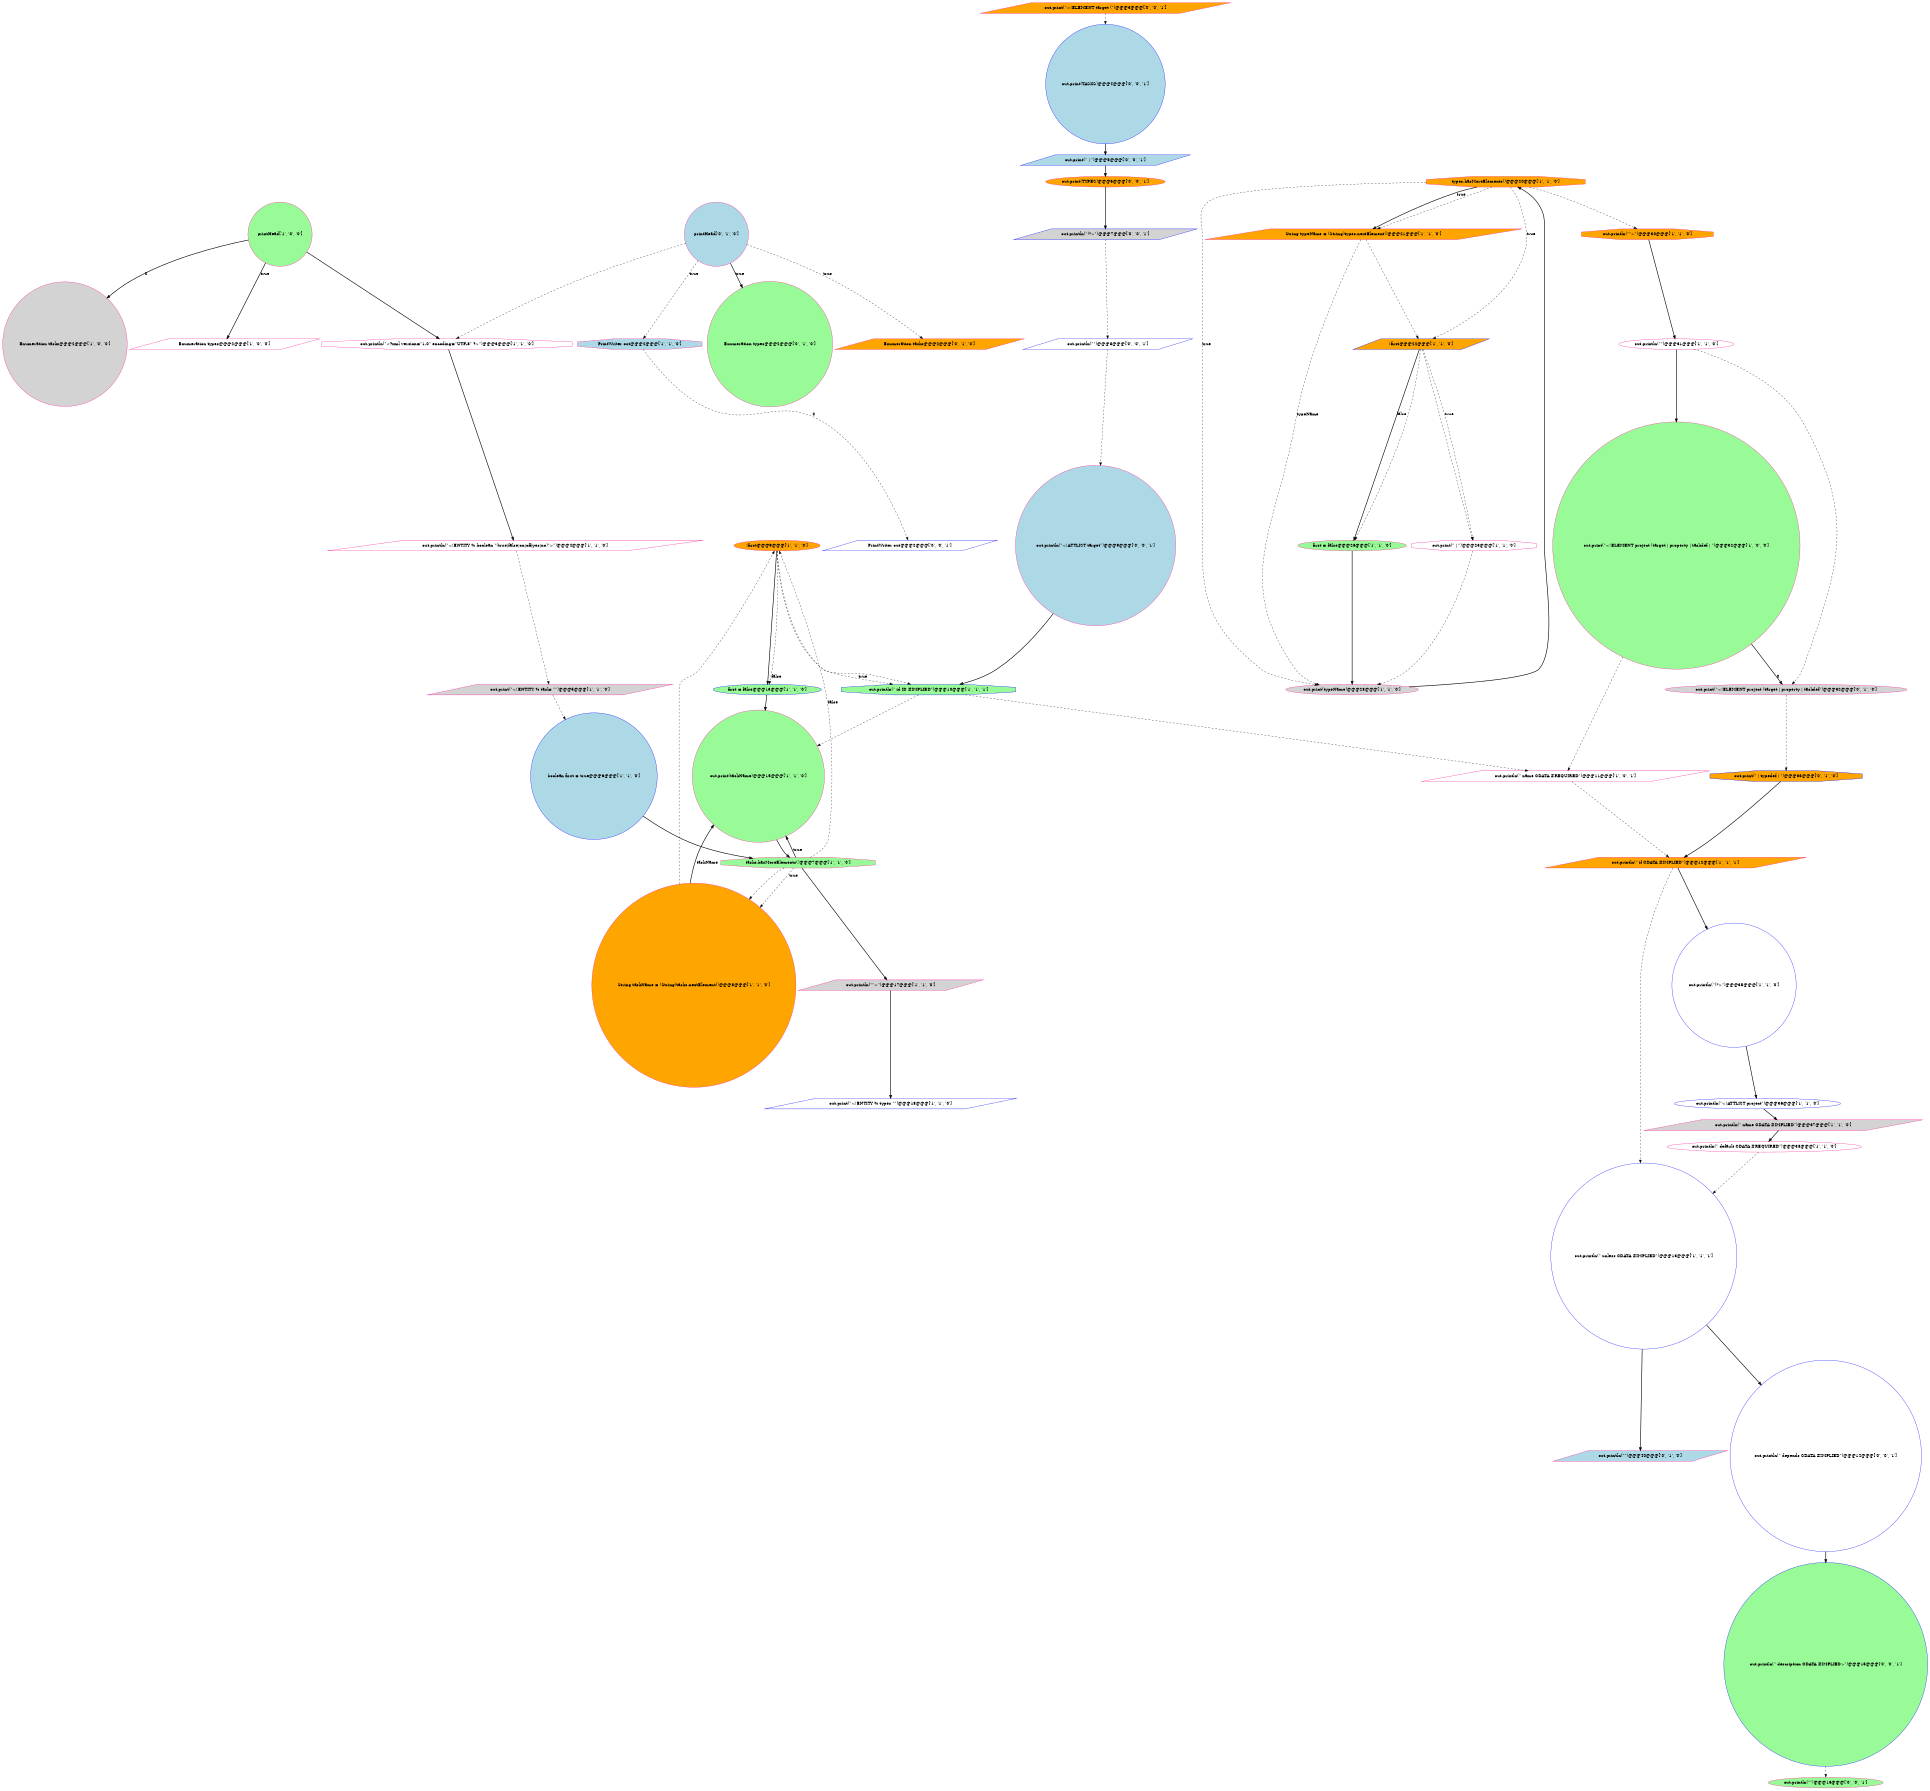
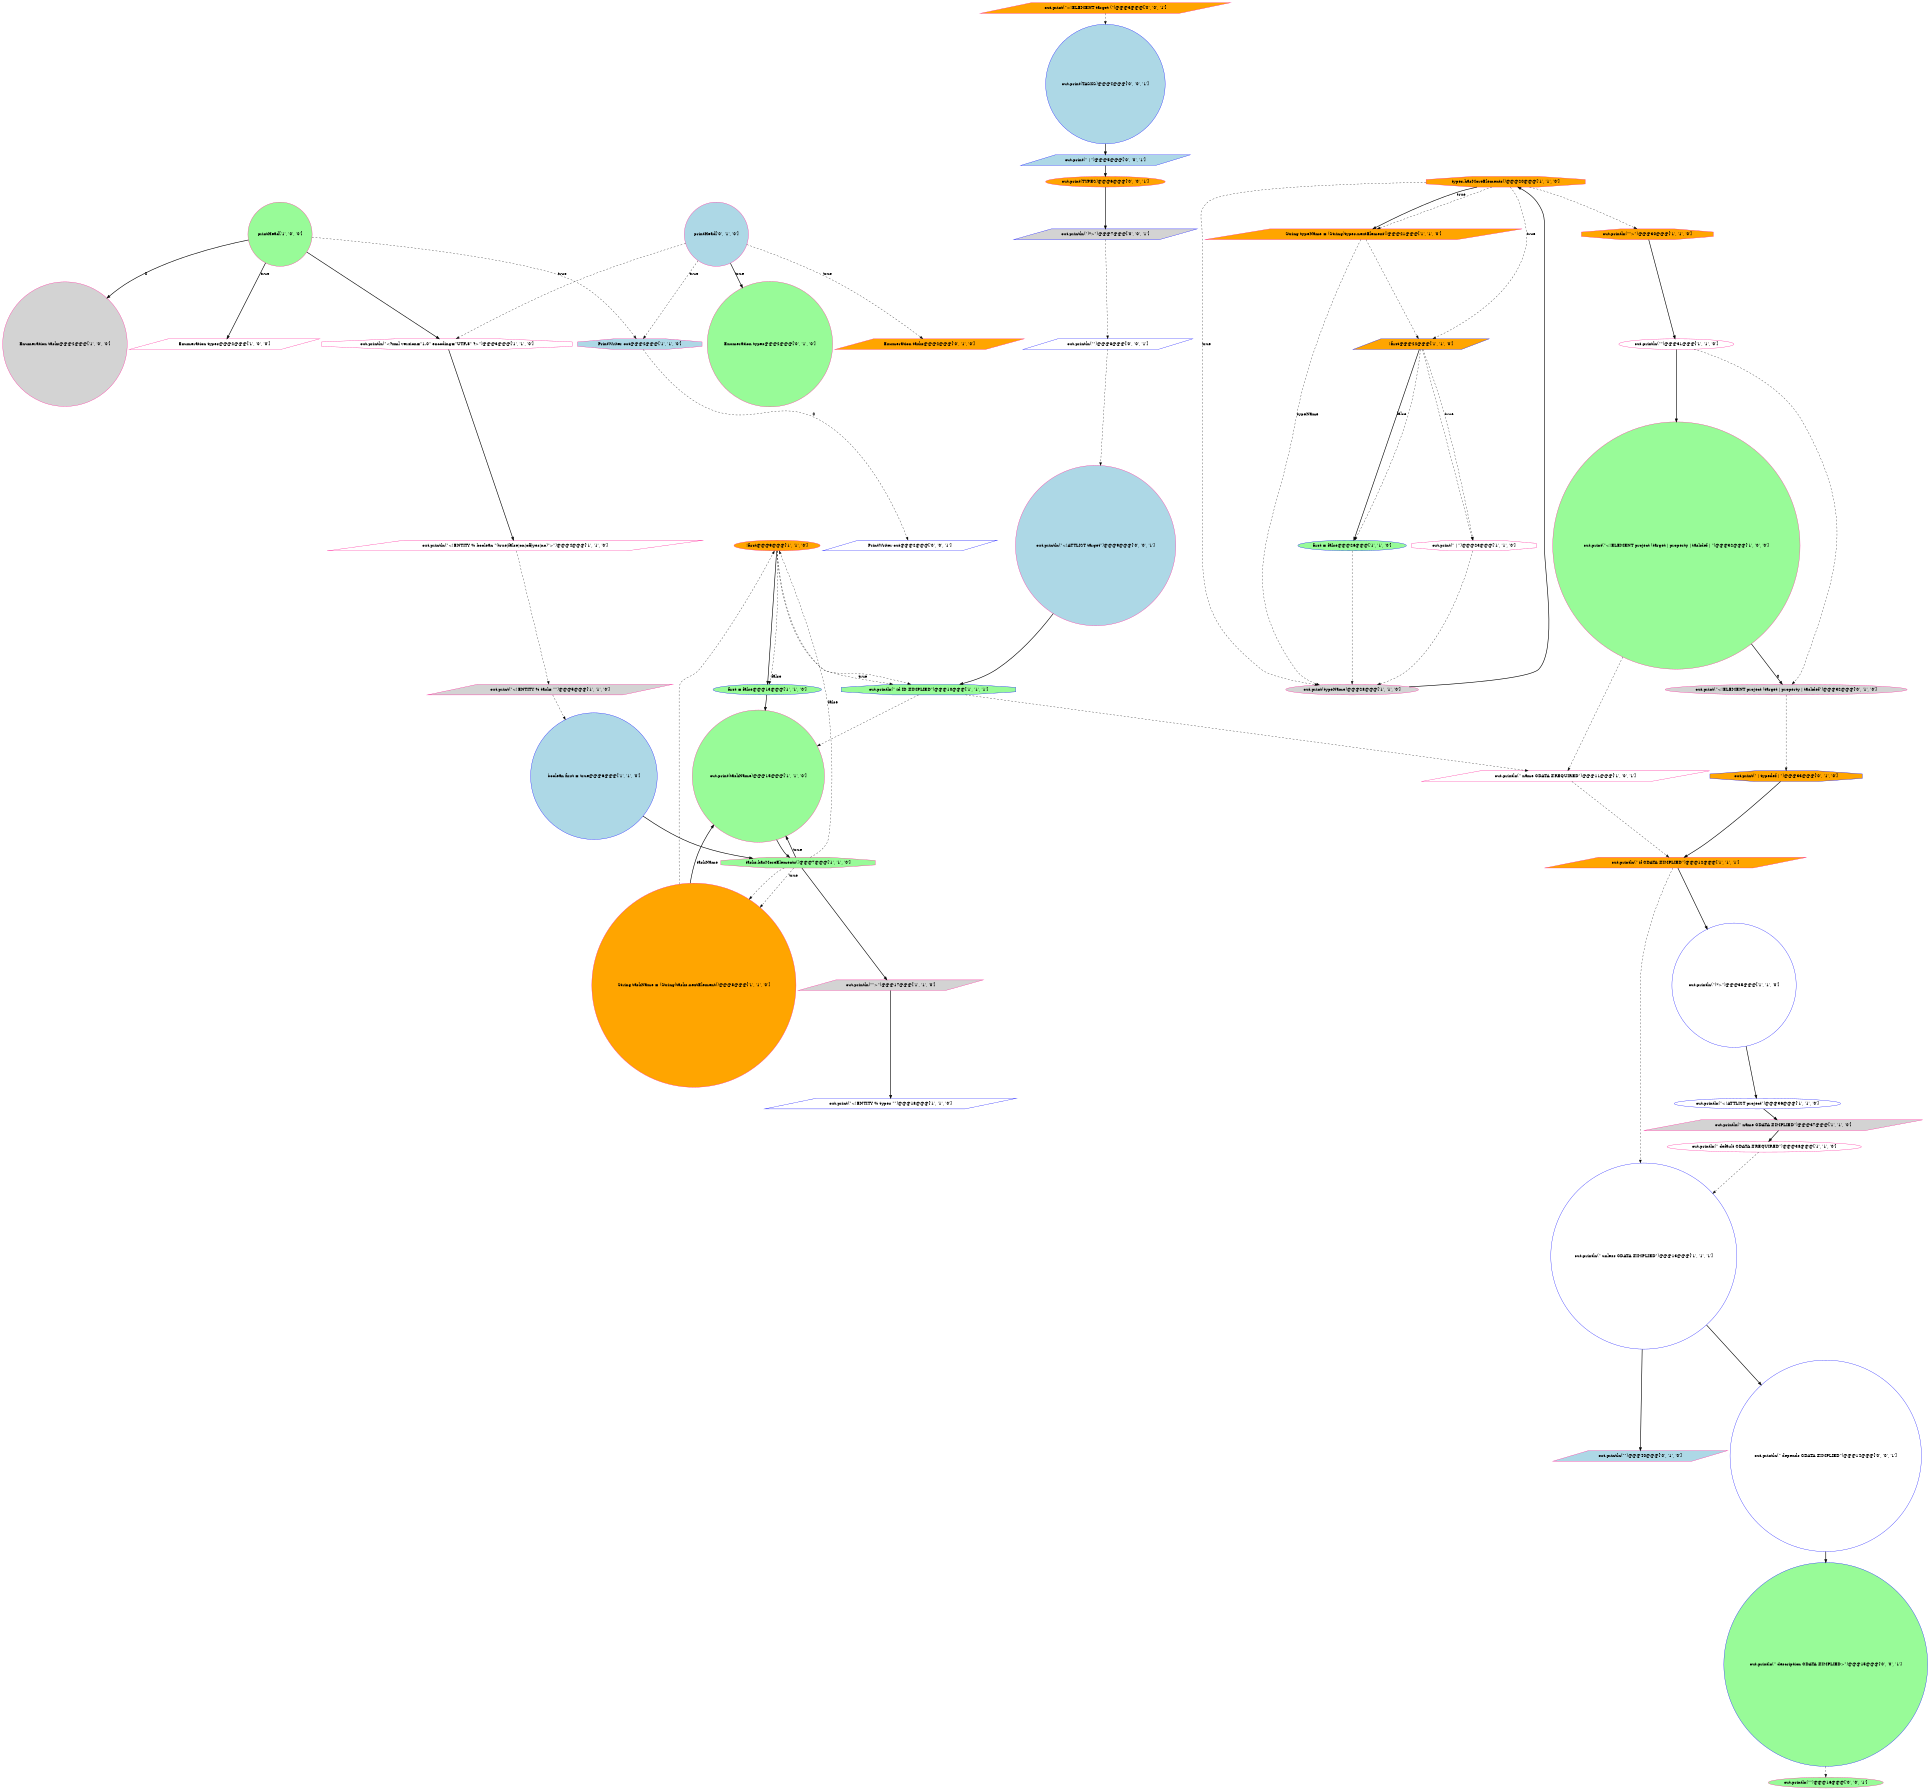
edge "printHead['1', '0', '0']" -> "PrintWriter out@@@2@@@['1', '1', '0']": added, label "true"
node "first = false@@@26@@@['1', '1', '0']": color deeppink -> blue
edge "first = false@@@26@@@['1', '1', '0']" -> "out.print(typeName)@@@28@@@['1', '1', '0']": style bold -> dashed
